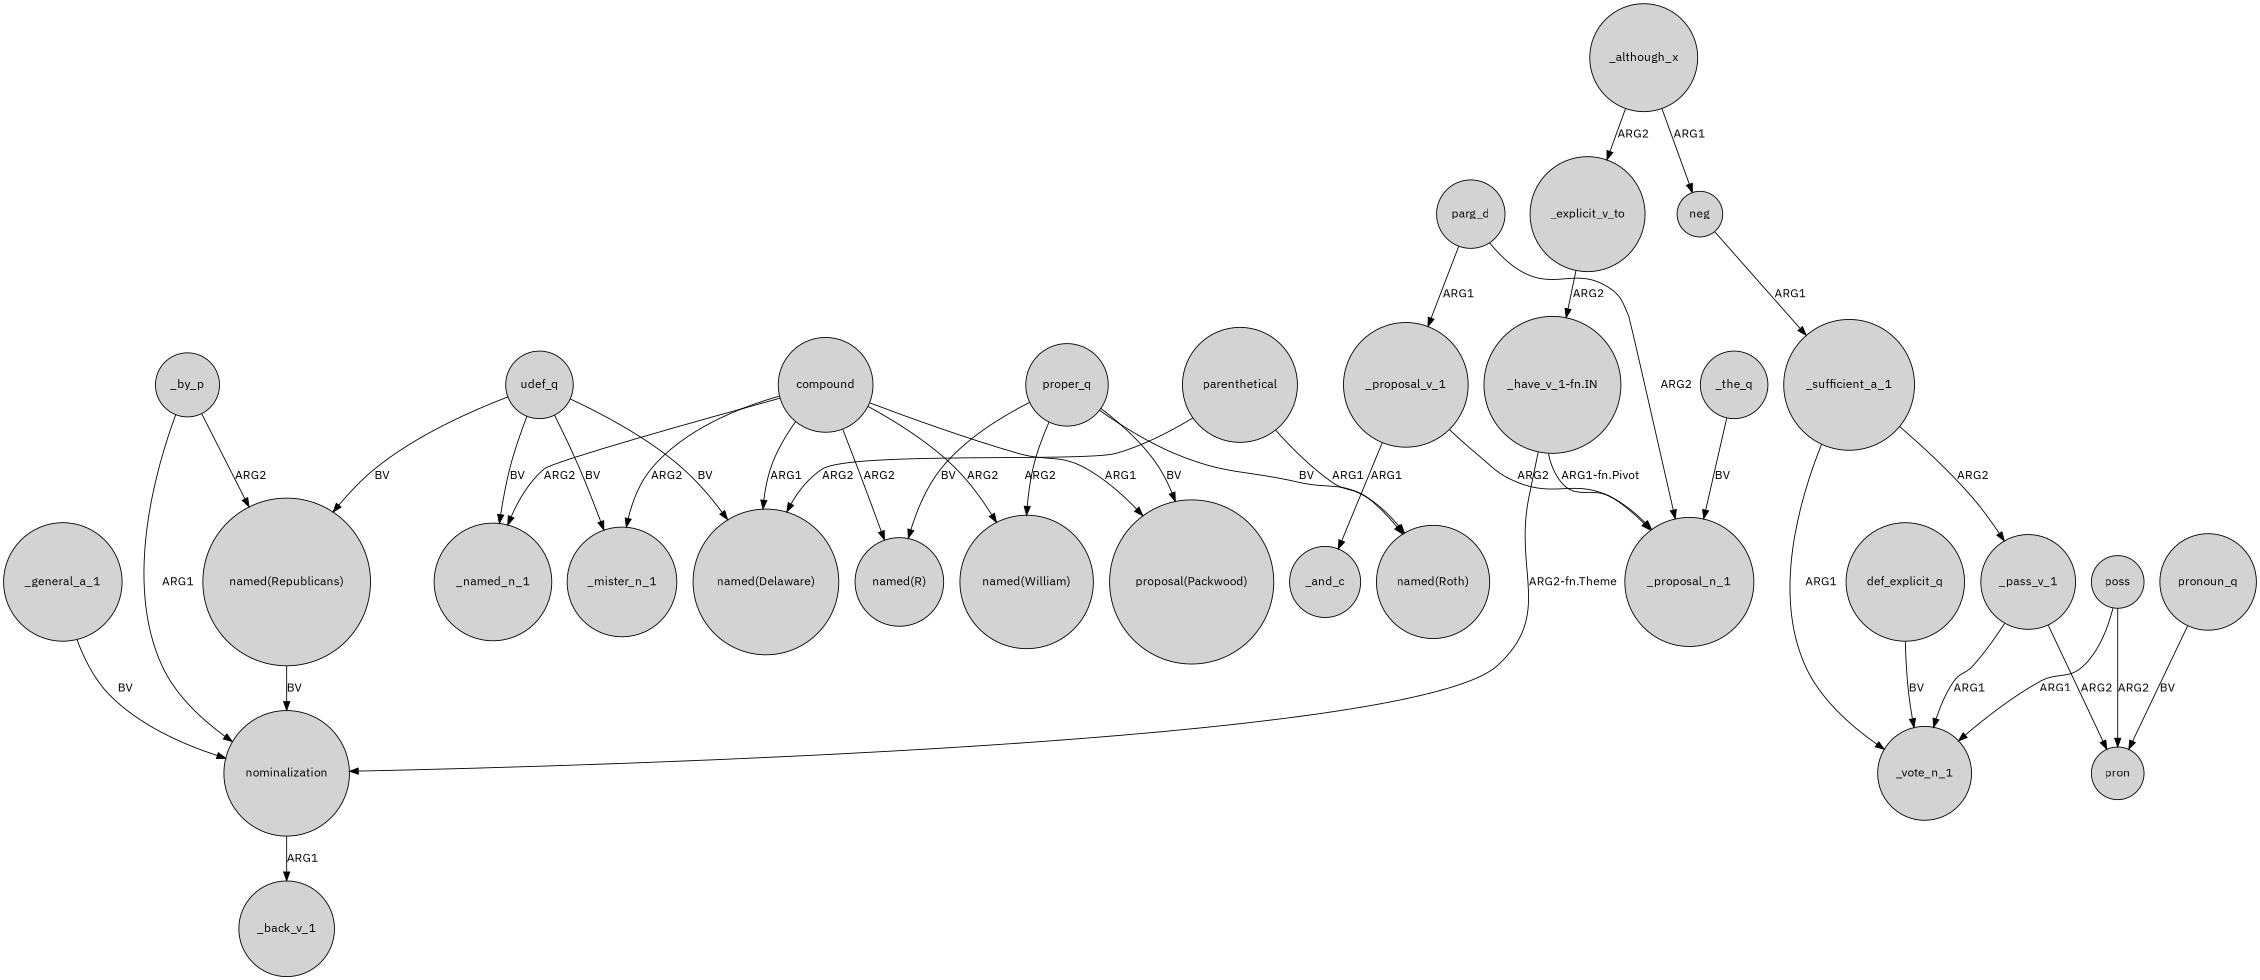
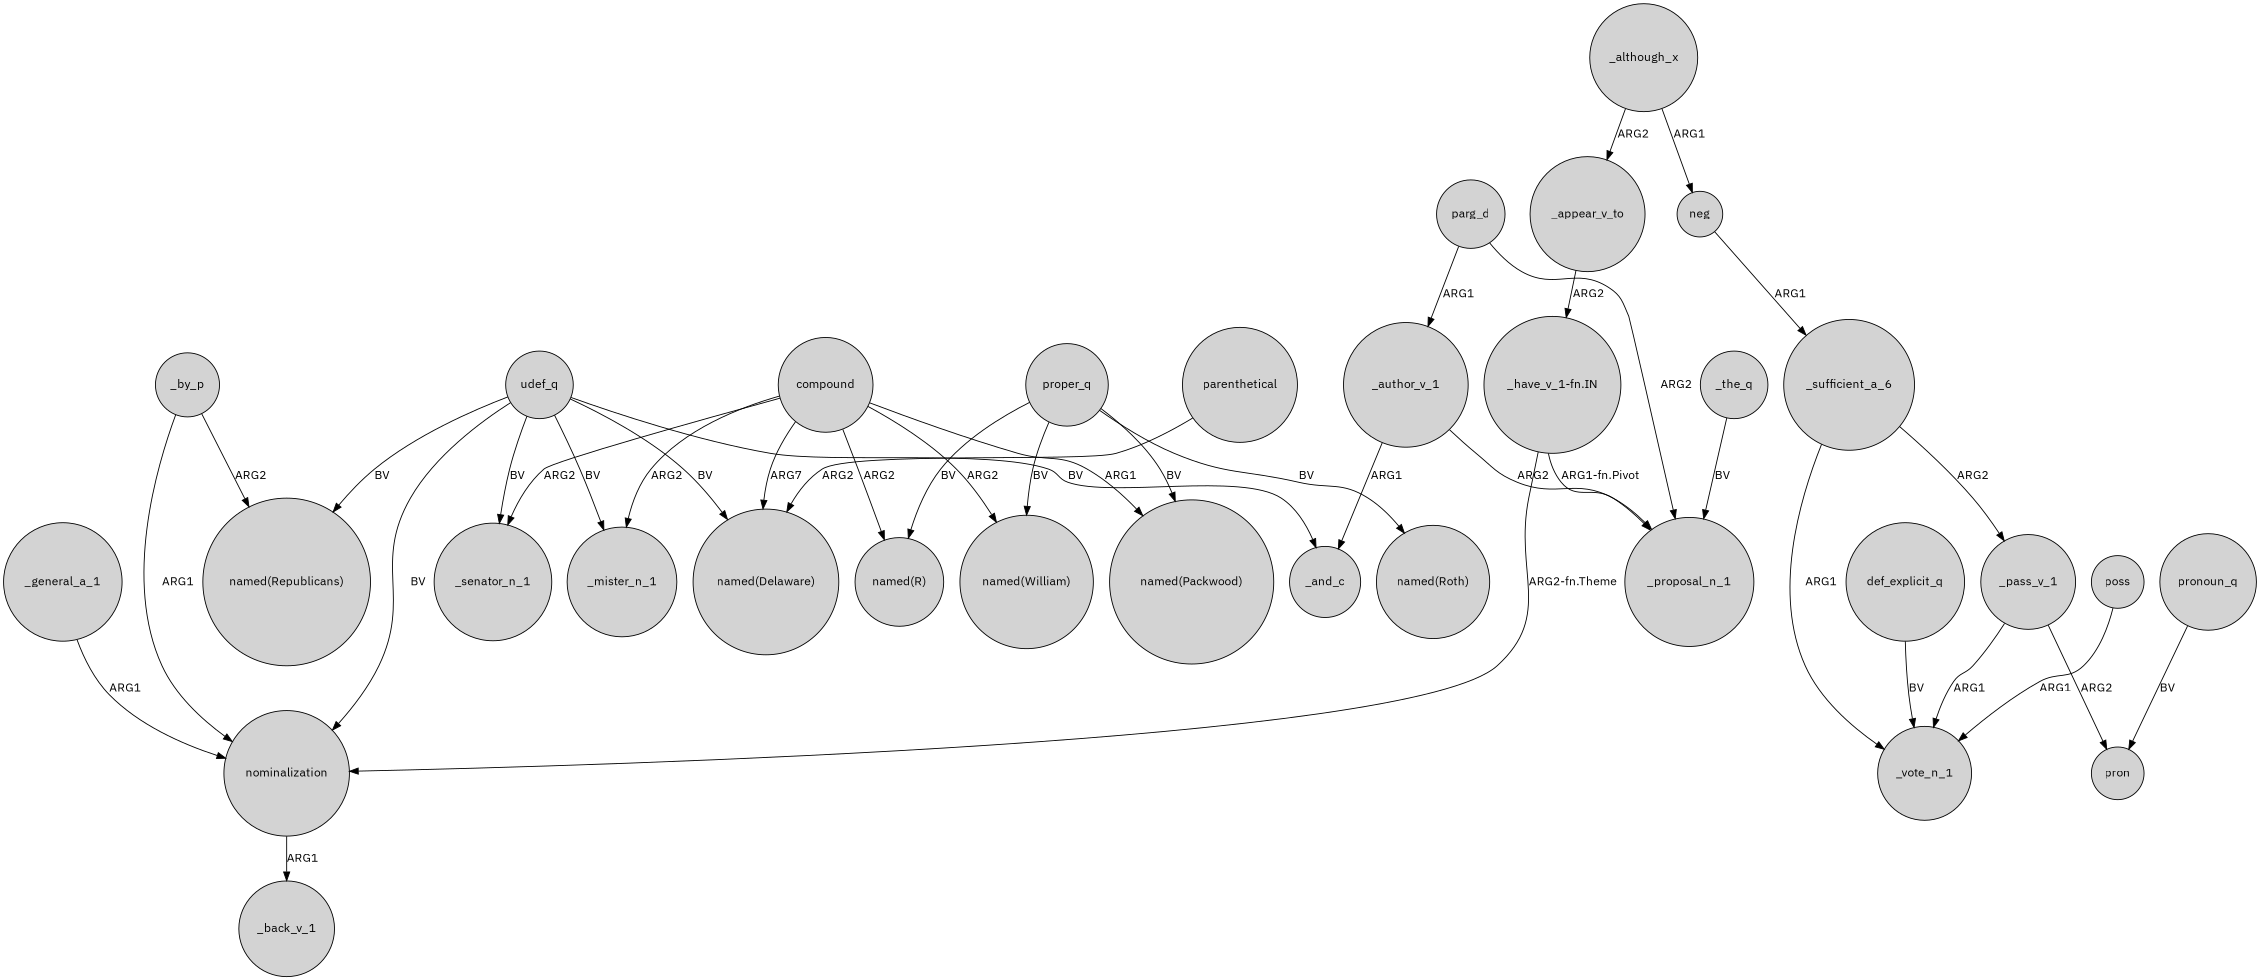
node "_explicit_v_to": label "_explicit_v_to" -> "_appear_v_to"
node "_proposal_v_1": label "_proposal_v_1" -> "_author_v_1"
node "_sufficient_a_1": label "_sufficient_a_1" -> "_sufficient_a_6"
edge "udef_q" -> "_and_c": added, label "BV"
edge "compound" -> "named(Delaware)": label "ARG1" -> "ARG7"
edge "proper_q" -> "named(William)": label "ARG2" -> "BV"
edge "parenthetical" -> "named(Roth)": removed, label "ARG1"
node "_named_n_1": label "_named_n_1" -> "_senator_n_1"
node "proposal(Packwood)": label "proposal(Packwood)" -> "named(Packwood)"
edge "poss" -> "pron": removed, label "ARG2"
edge "named(Republicans)" -> "nominalization": now "udef_q" -> "nominalization"
edge "_general_a_1" -> "nominalization": label "BV" -> "ARG1"
